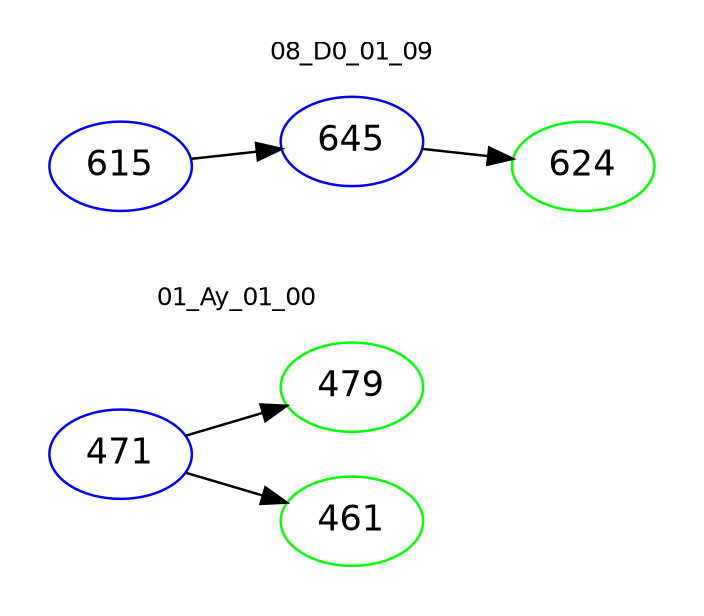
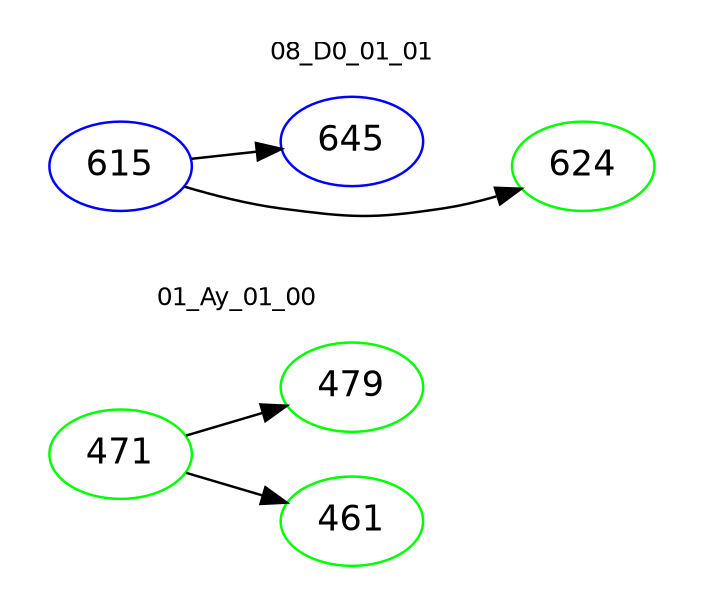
cluster "08_D0_01_09": label "08_D0_01_09" -> "08_D0_01_01"
edge "645" -> "624": now "615" -> "624"
node "471": color blue -> green
